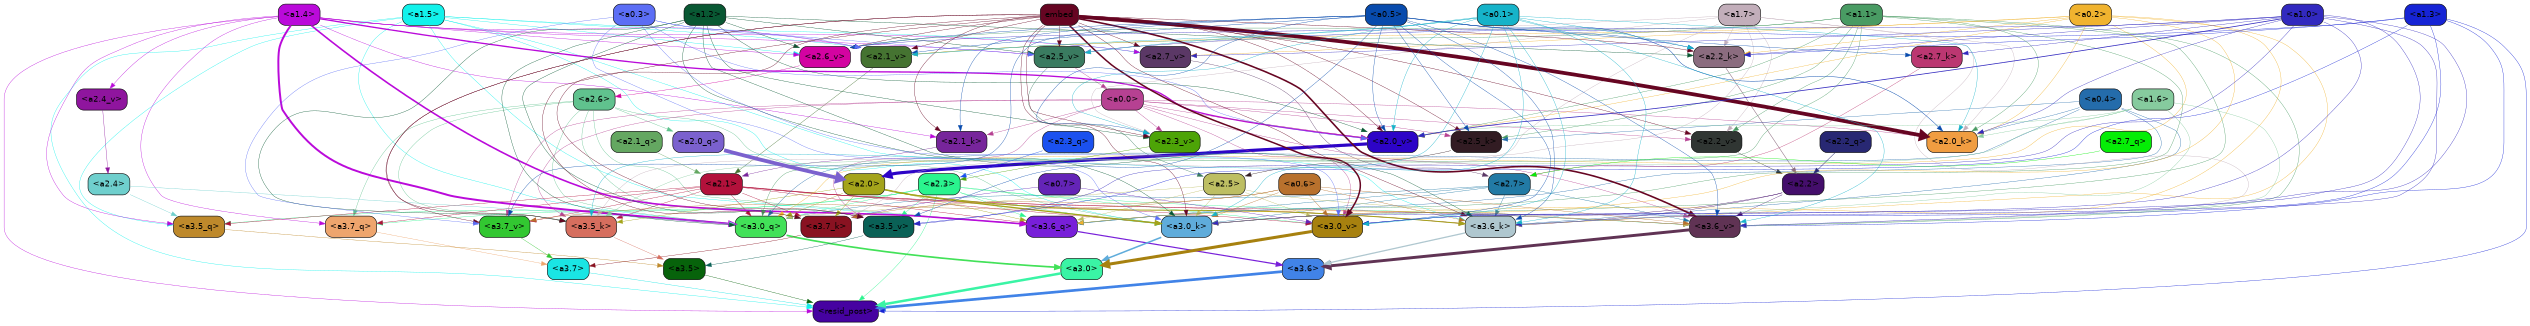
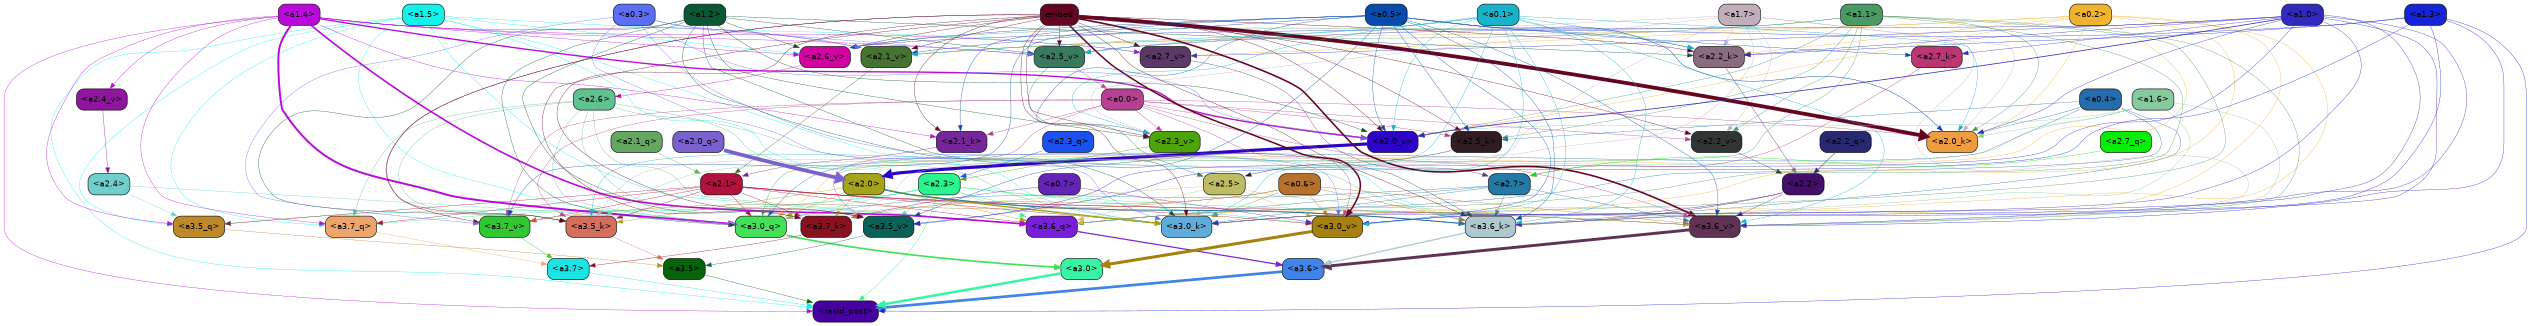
edge "<a1.5>" -> "<a2.1_v>": now "<a1.5>" -> "<a3.7_q>"
edge "<a2.6>" -> "<a2.0_q>": now "<a2.6>" -> "<a3.6_k>"
edge "<a2.0>" -> "<a3.6_k>": color #a4a41b -> #227aa5
edge "<a3.0_k>" -> "<a3.0>": removed
